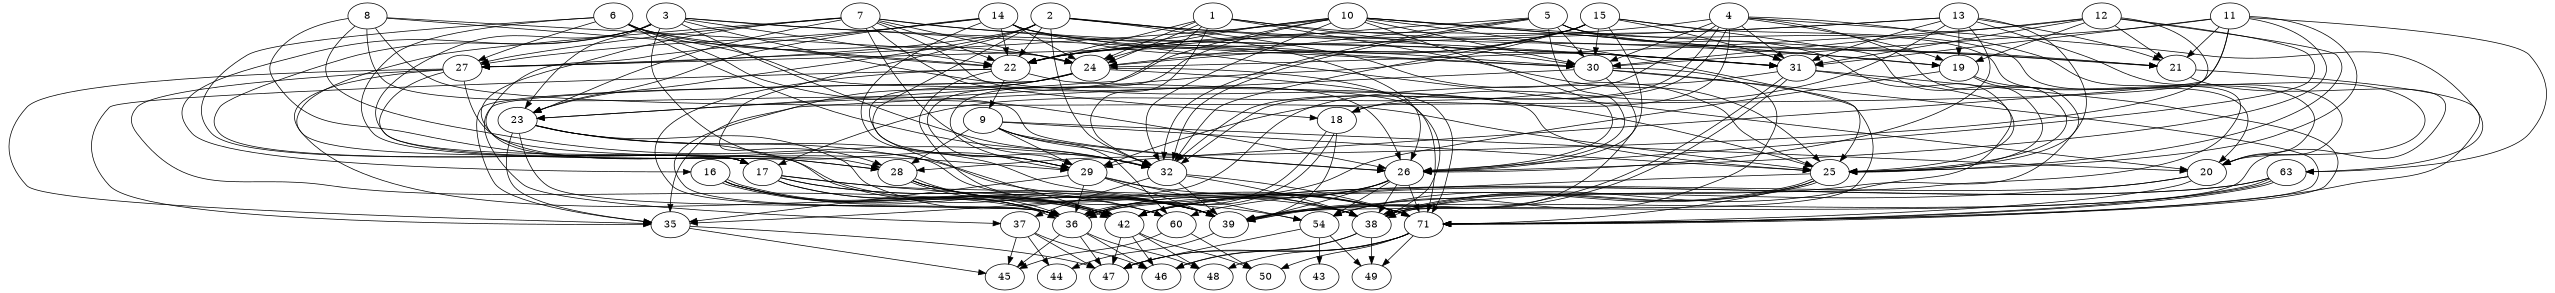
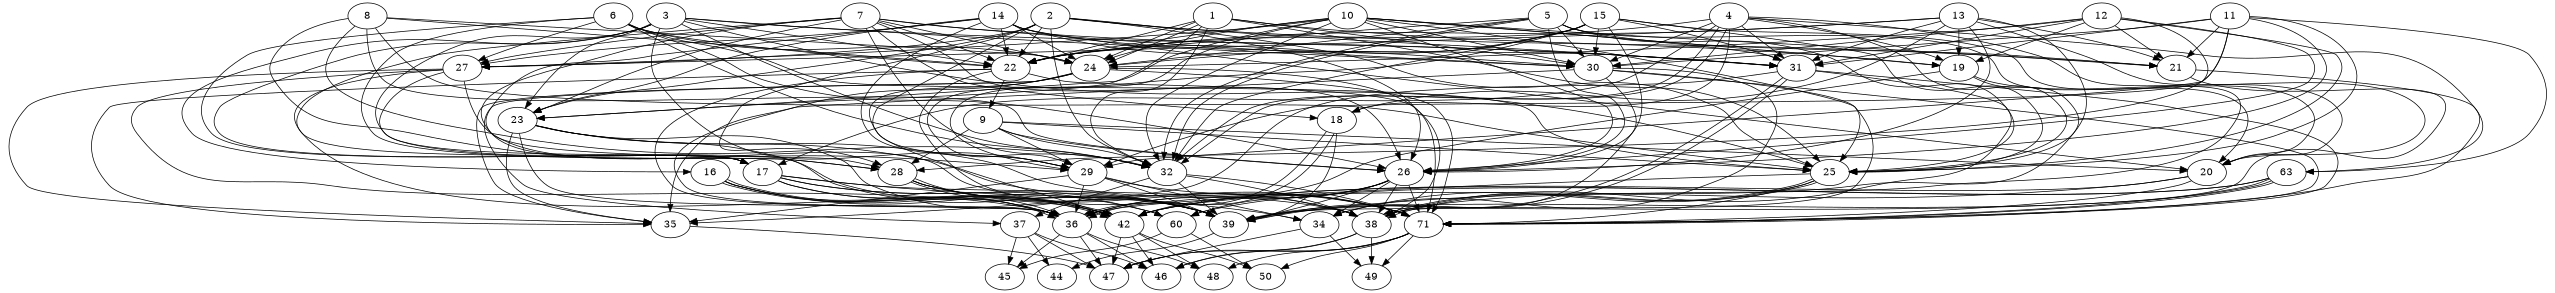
edge "9" -> "60": now "26" -> "60"
node "54": label "54" -> "34"
edge "35" -> "45": removed
node "43": removed
